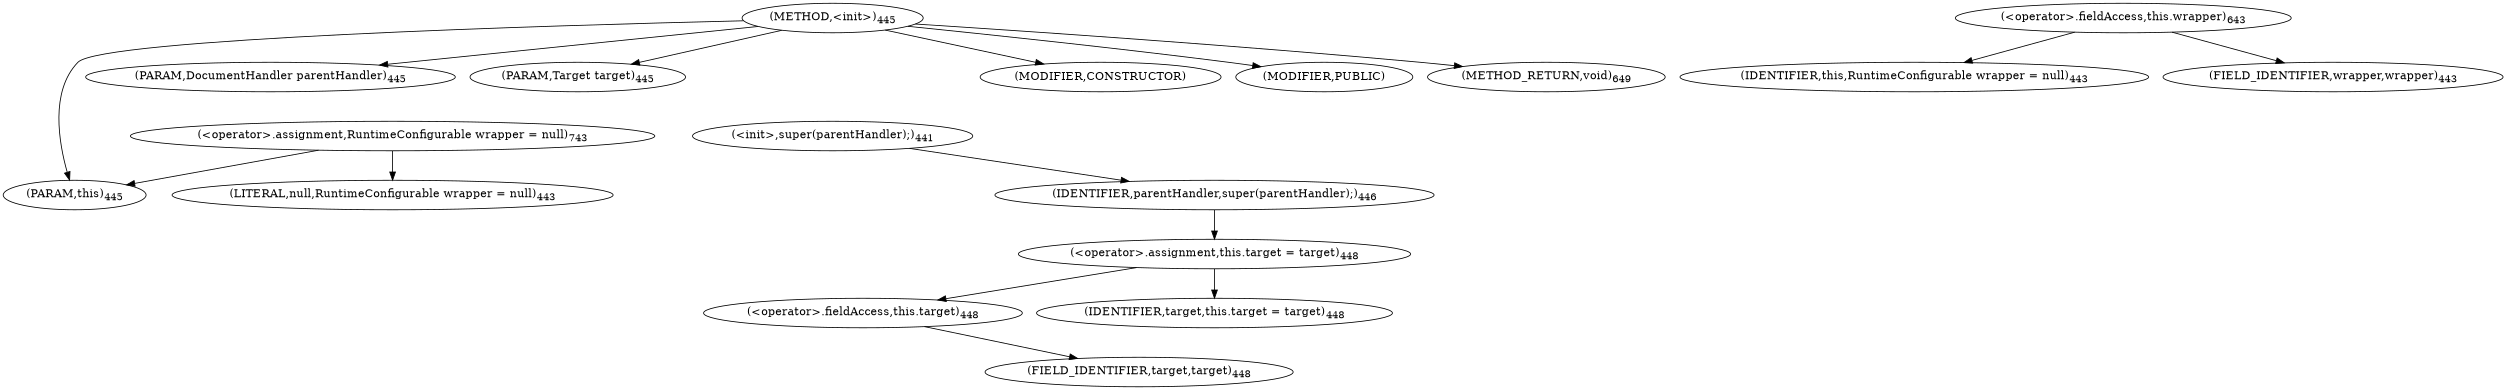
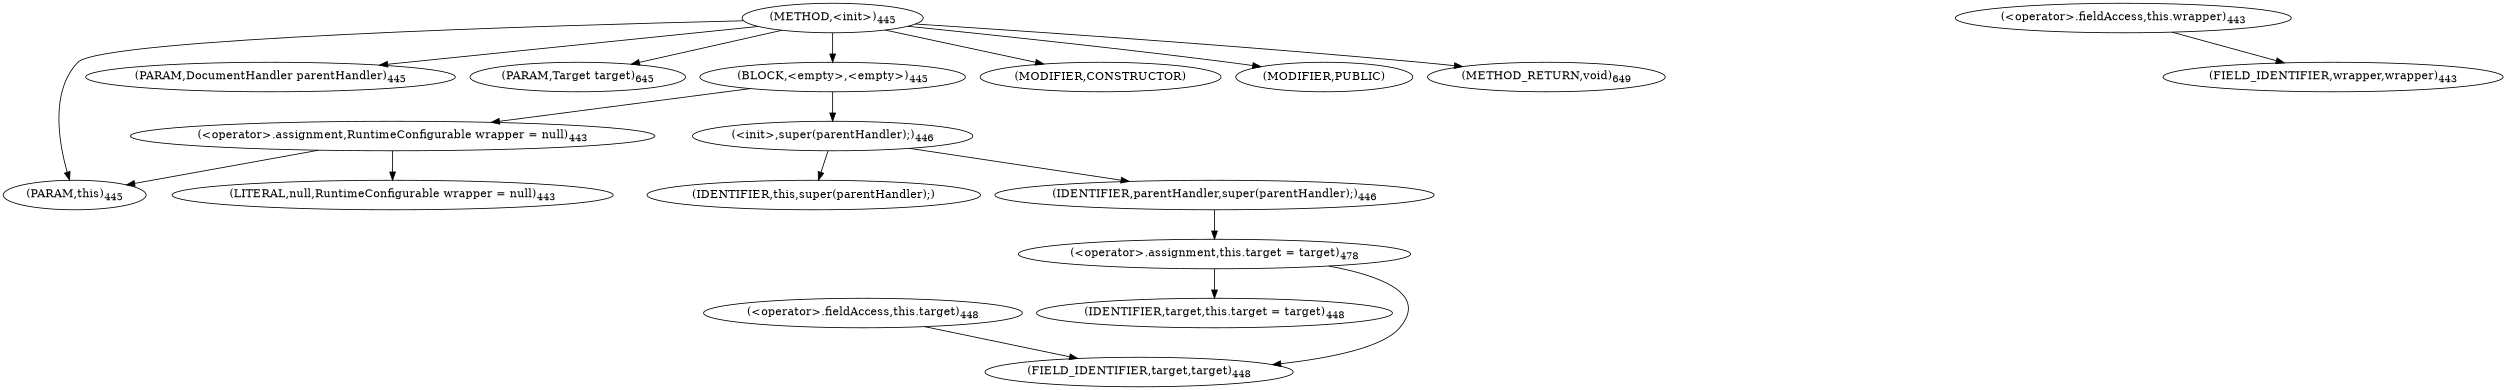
node "(<operator>.fieldAccess,this.wrapper)": text "643" -> "443"
node "(PARAM,Target target)": text "445" -> "645"
node "(BLOCK,<empty>,<empty>)": added
node "(IDENTIFIER,this,RuntimeConfigurable wrapper = null)": removed
node "(<operator>.assignment,RuntimeConfigurable wrapper = null)": text "743" -> "443"
node "(<init>,super(parentHandler);)": text "441" -> "446"
node "(IDENTIFIER,this,super(parentHandler);)": added
node "(<operator>.assignment,this.target = target)": text "448" -> "478"
edge "(<operator>.assignment,this.target = target)" -> "(<operator>.fieldAccess,this.target)": now "(<operator>.assignment,this.target = target)" -> "(FIELD_IDENTIFIER,target,target)"
